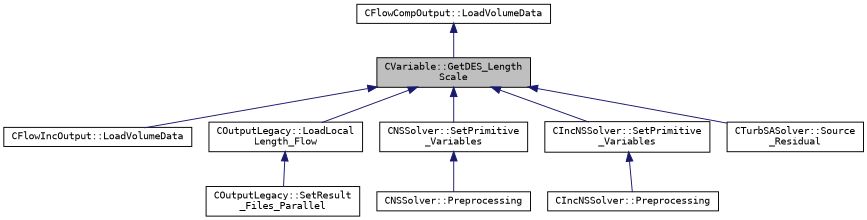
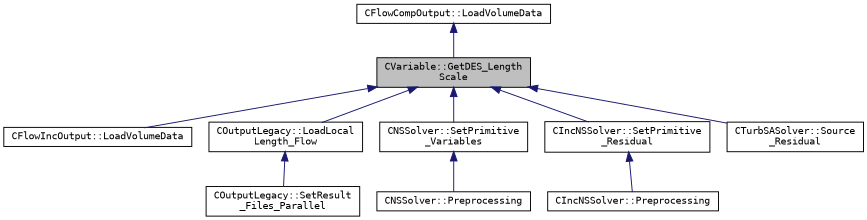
node "CIncNSSolver::SetPrimitive _Variables": label "CIncNSSolver::SetPrimitive _Variables" -> "CIncNSSolver::SetPrimitive _Residual"
